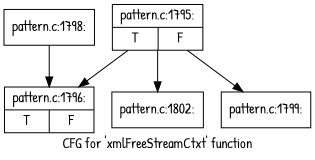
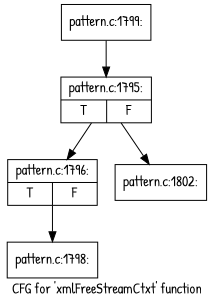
edge "pattern.c:1798:" -> "pattern.c:1796:": reversed
edge "pattern.c:1795:" -> "pattern.c:1799:": reversed
